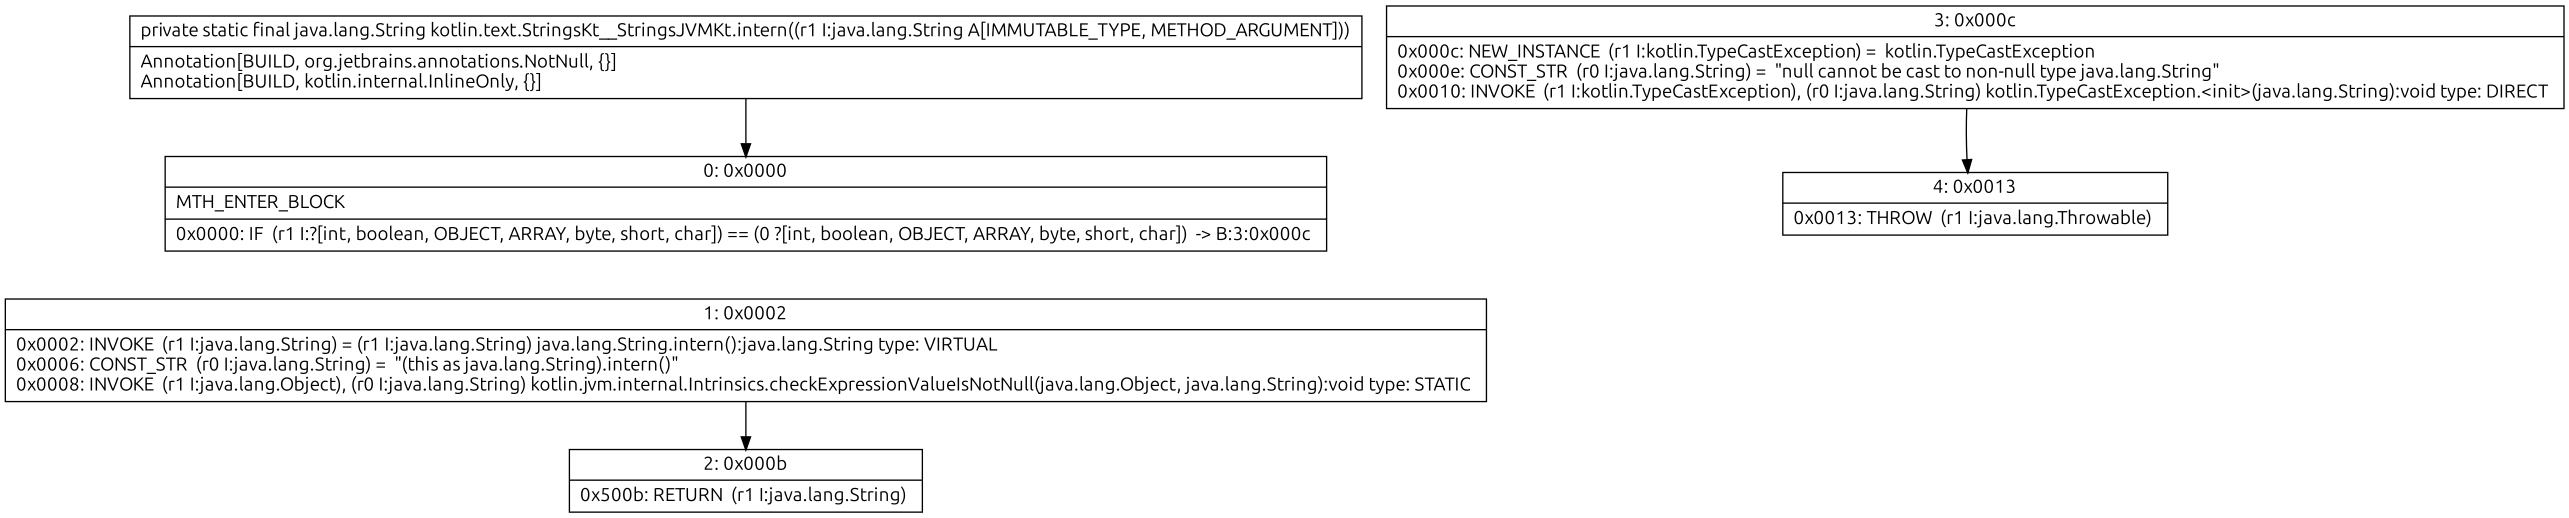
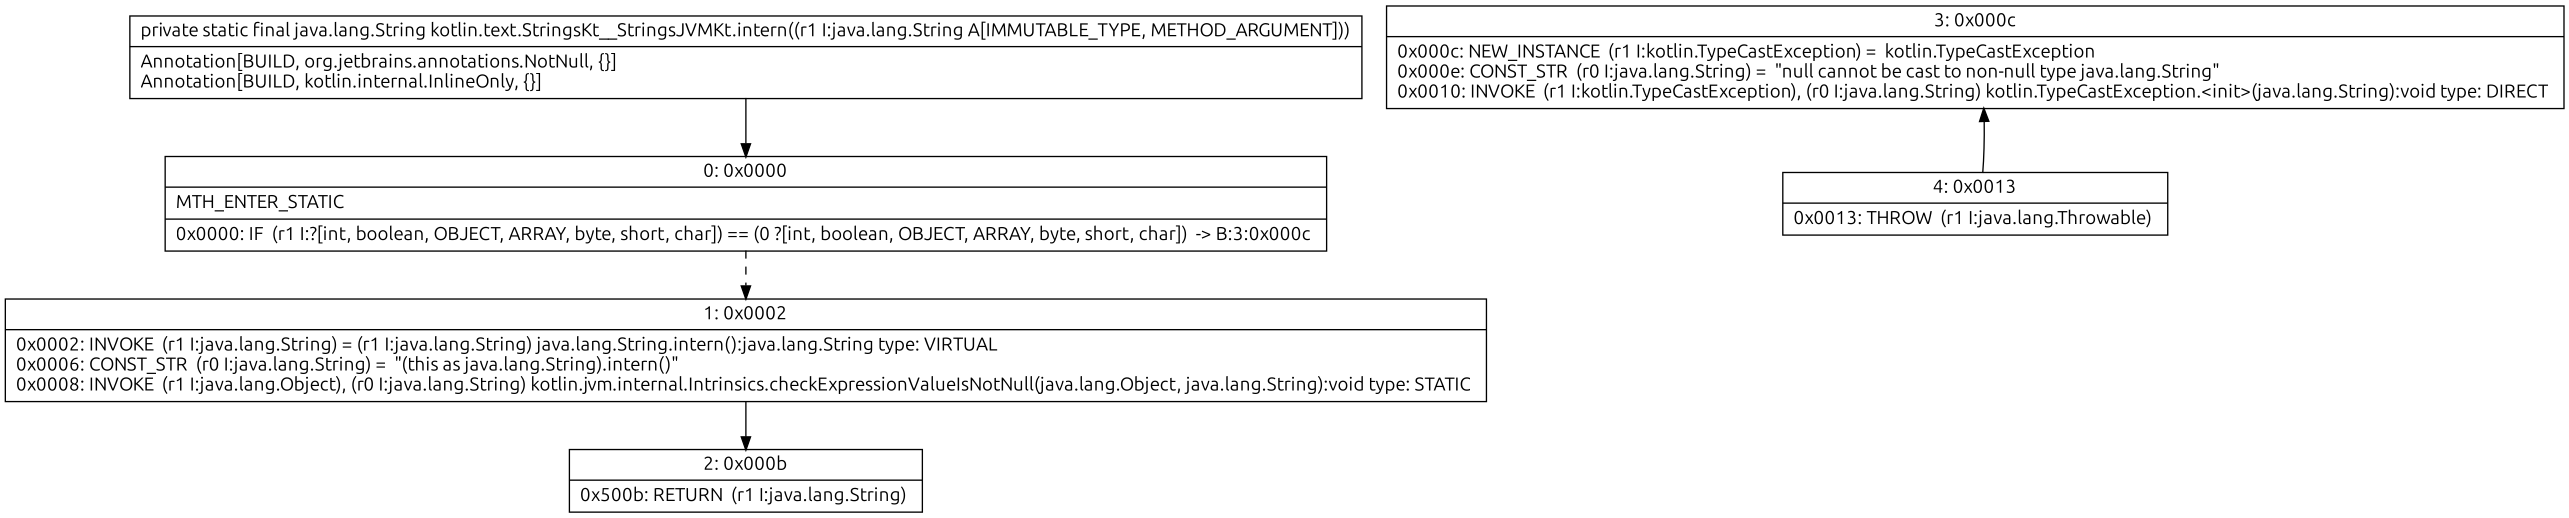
edge "3: 0x000c" -> "4: 0x0013": reversed
node "0: 0x0000": text "MTH_ENTER_BLOCK" -> "MTH_ENTER_STATIC"
edge "0: 0x0000" -> "1: 0x0002": added
